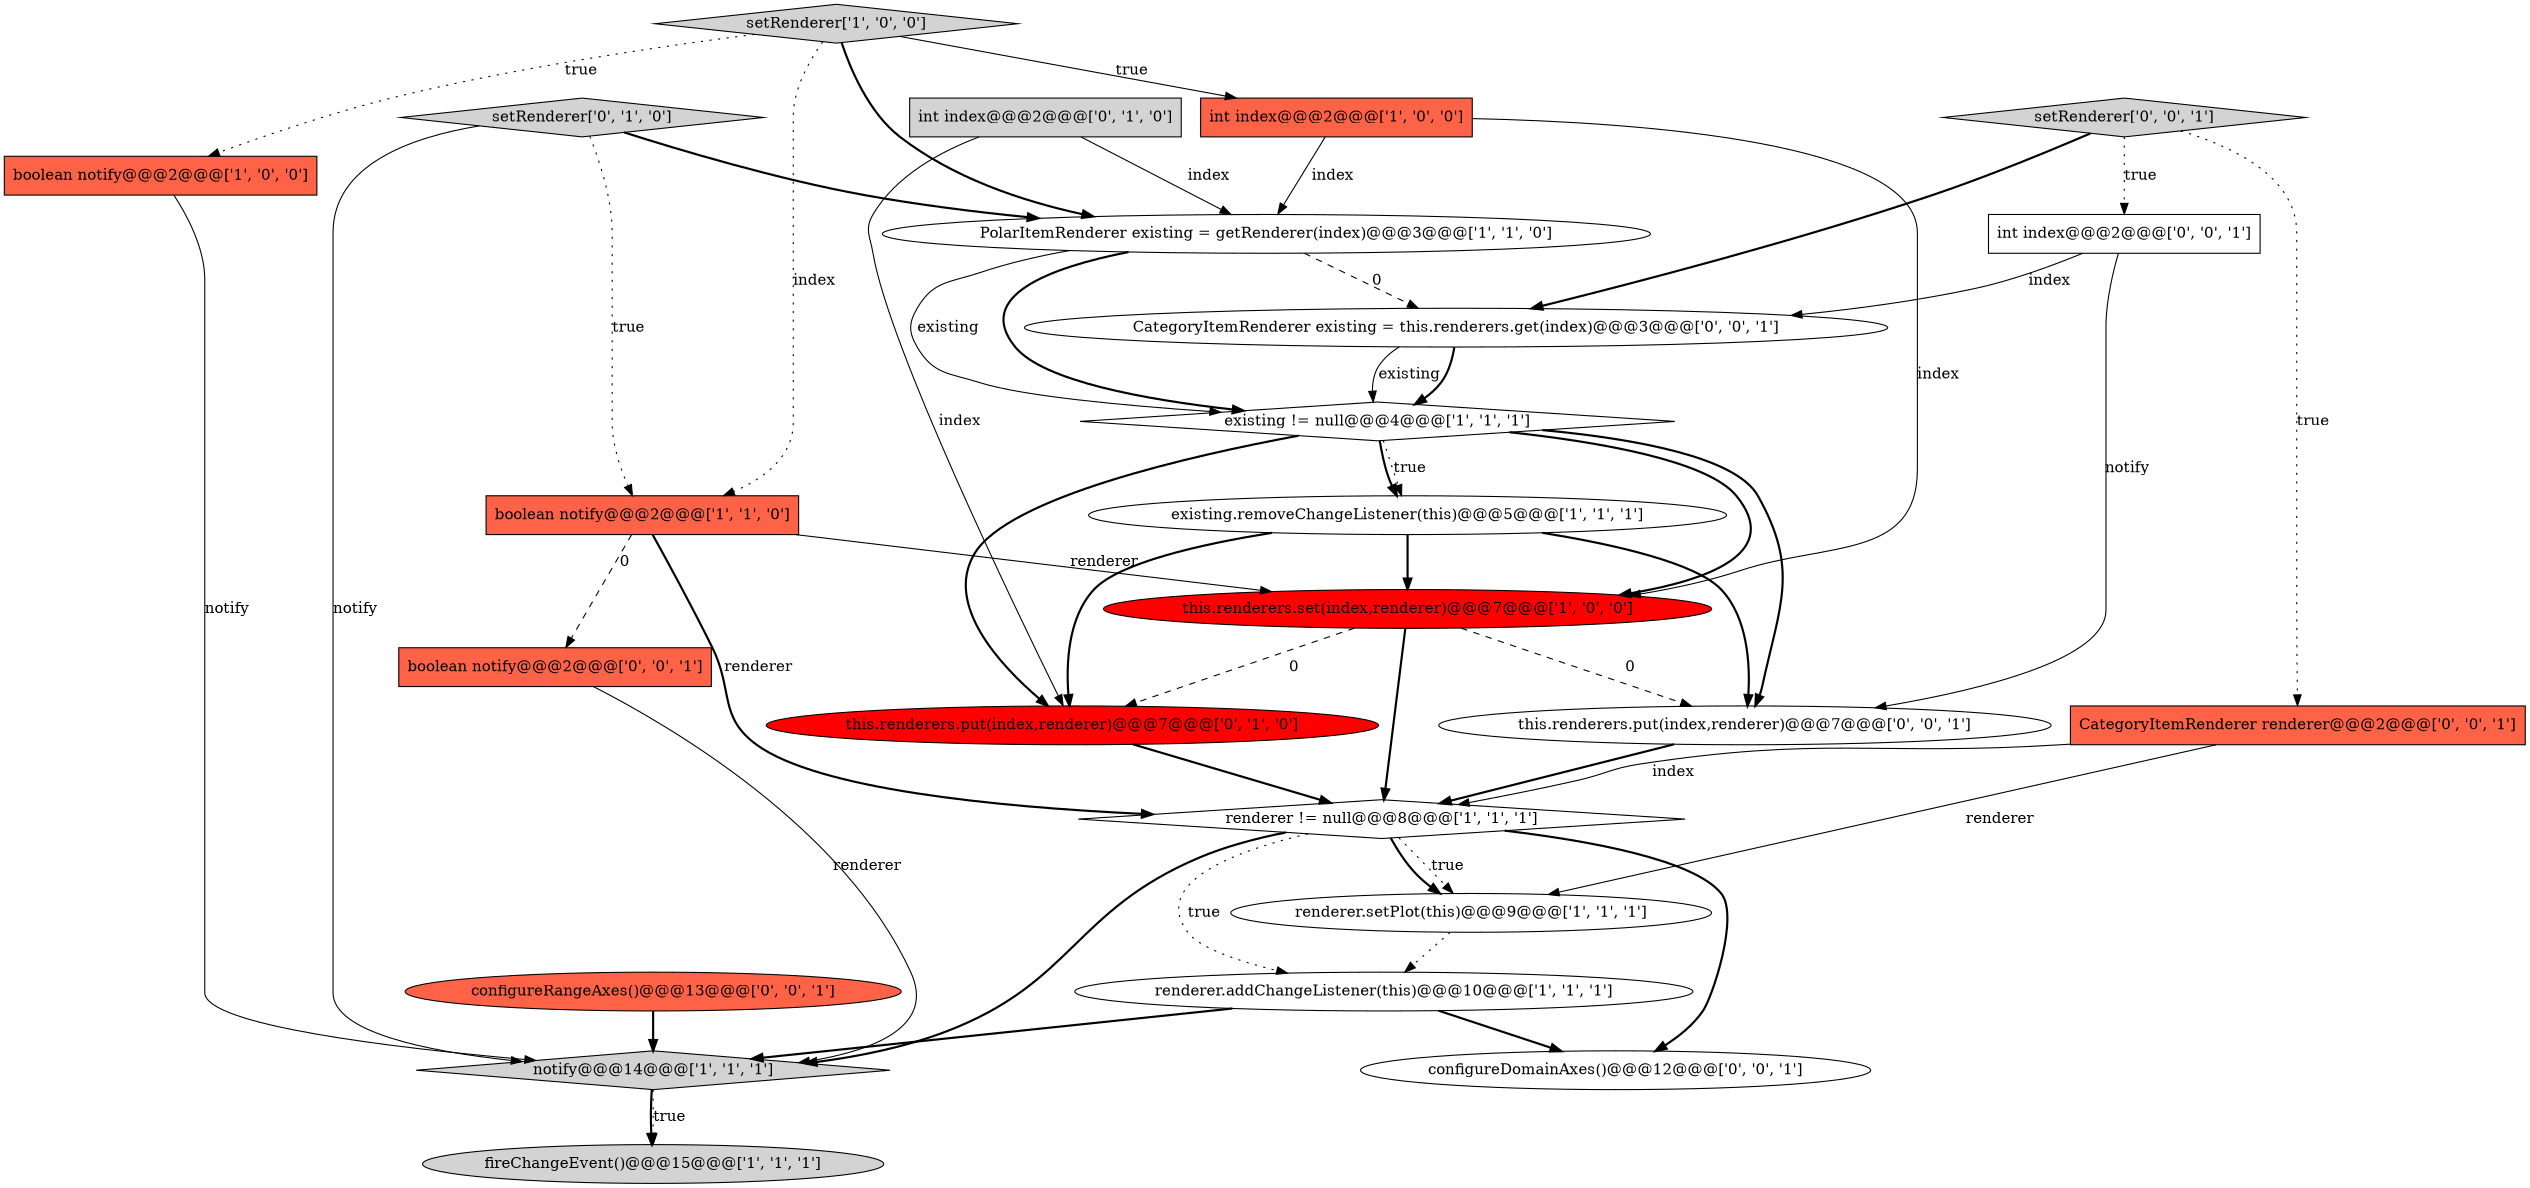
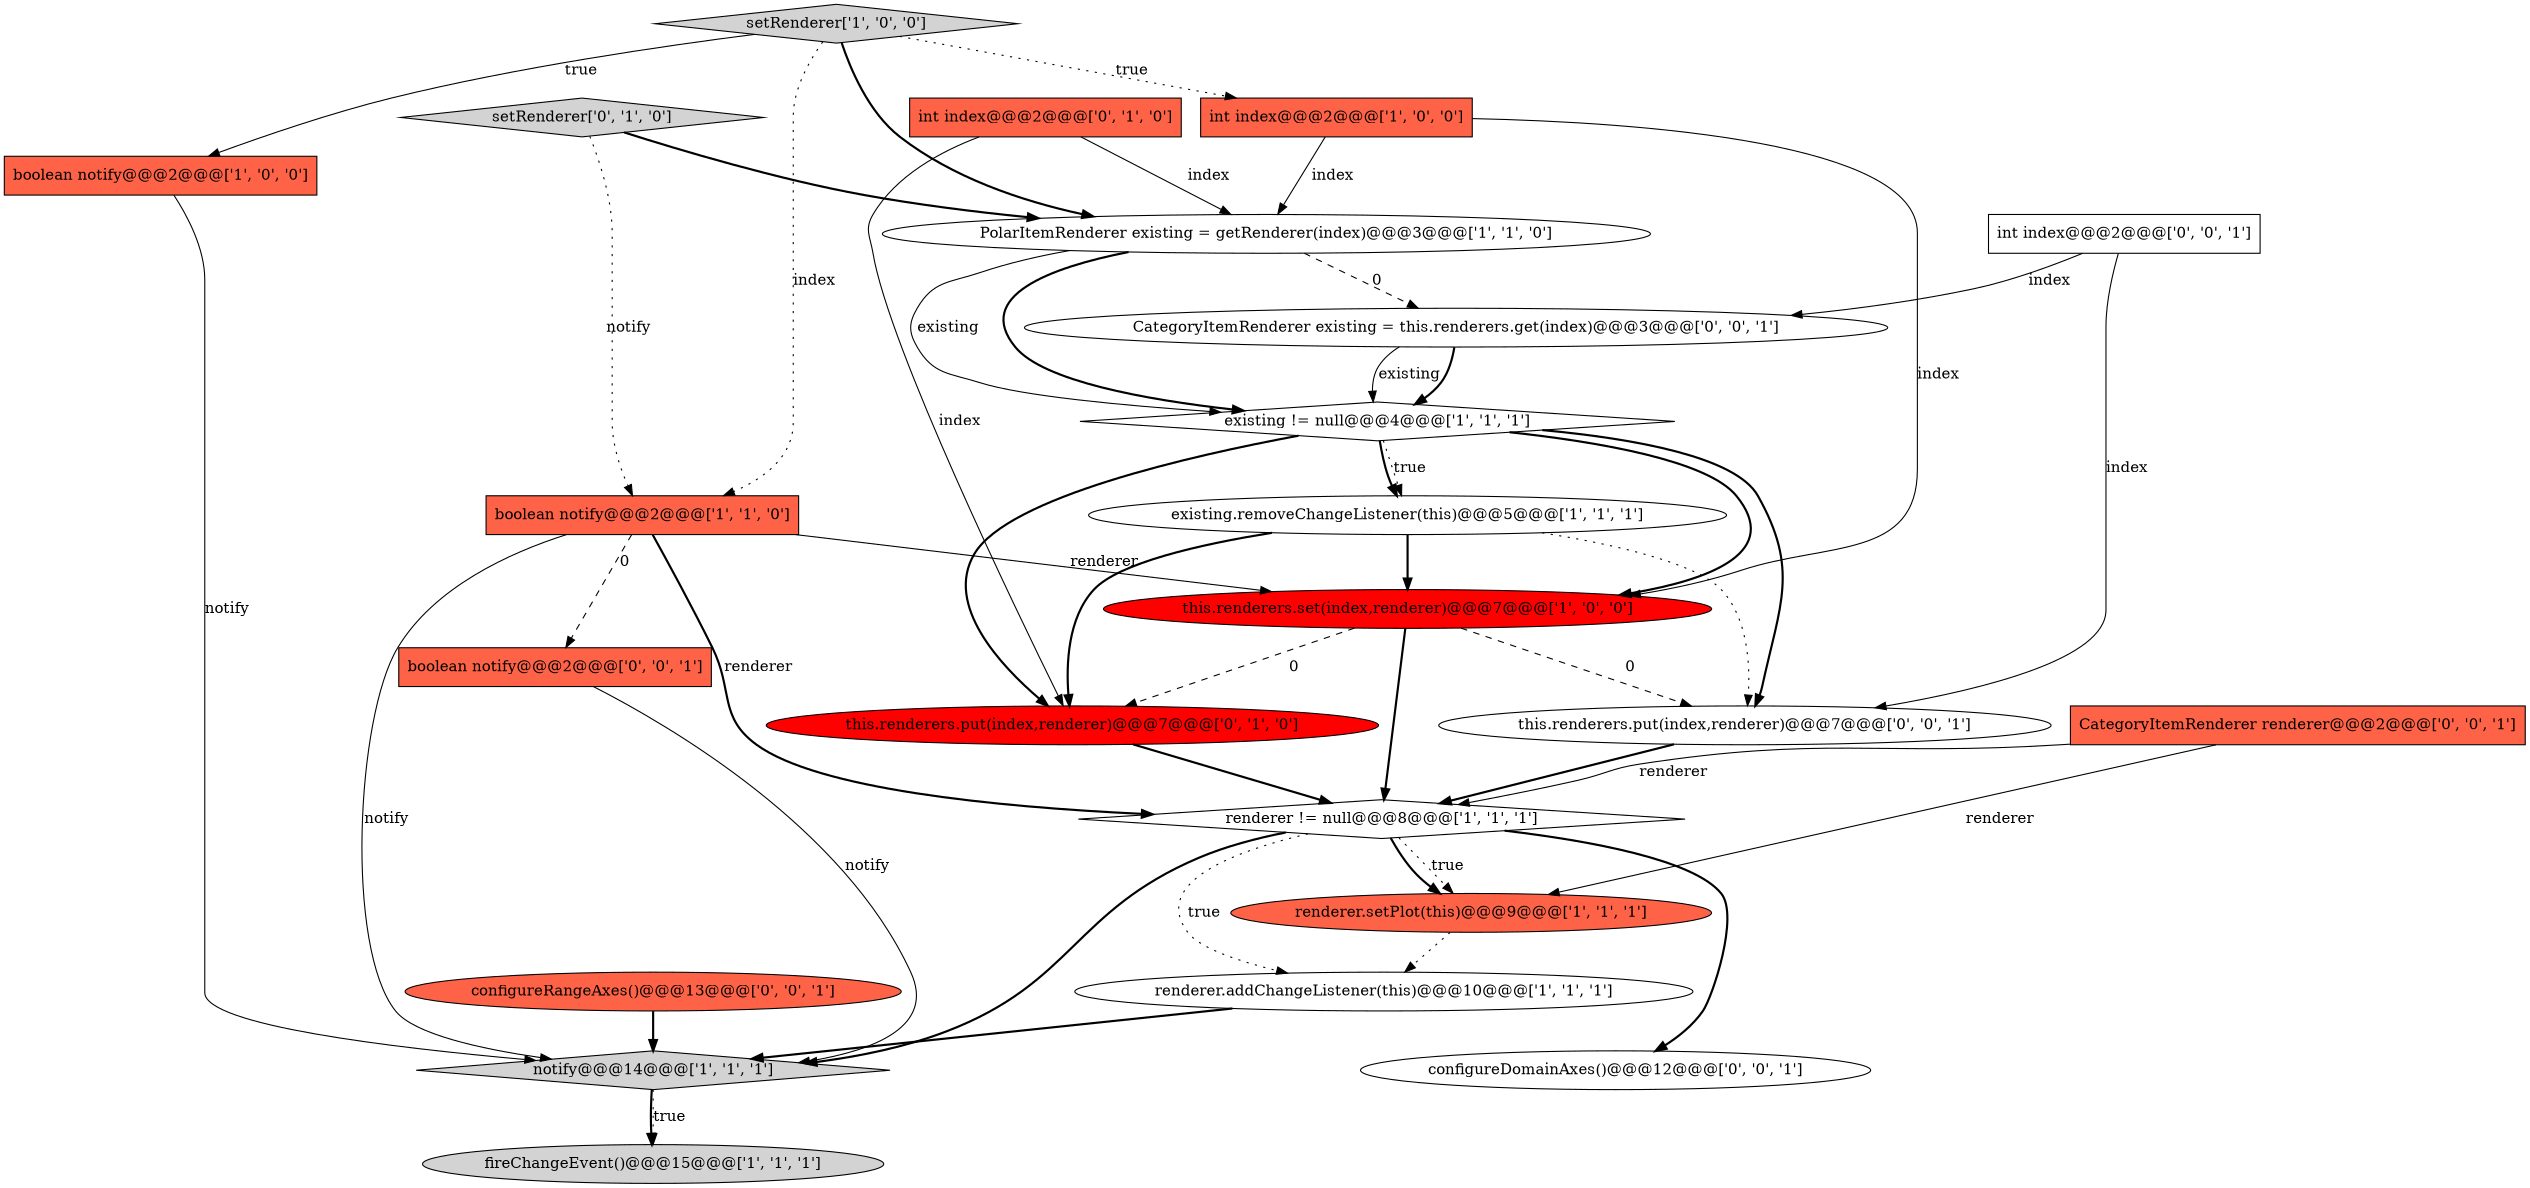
edge "setRenderer['1', '0', '0']" -> "int index@@@2@@@['1', '0', '0']": style solid -> dotted
edge "setRenderer['1', '0', '0']" -> "boolean notify@@@2@@@['1', '0', '0']": style dotted -> solid
node "int index@@@2@@@['0', '1', '0']": fillcolor lightgray -> tomato
node "setRenderer['0', '0', '1']": removed
edge "setRenderer['0', '1', '0']" -> "boolean notify@@@2@@@['1', '1', '0']": label "true" -> "notify"
edge "int index@@@2@@@['0', '0', '1']" -> "this.renderers.put(index,renderer)@@@7@@@['0', '0', '1']": label "notify" -> "index"
edge "existing.removeChangeListener(this)@@@5@@@['1', '1', '1']" -> "this.renderers.put(index,renderer)@@@7@@@['0', '0', '1']": style bold -> dotted
edge "setRenderer['0', '1', '0']" -> "notify@@@14@@@['1', '1', '1']": now "boolean notify@@@2@@@['1', '1', '0']" -> "notify@@@14@@@['1', '1', '1']"
edge "CategoryItemRenderer renderer@@@2@@@['0', '0', '1']" -> "renderer != null@@@8@@@['1', '1', '1']": label "index" -> "renderer"
edge "boolean notify@@@2@@@['0', '0', '1']" -> "notify@@@14@@@['1', '1', '1']": label "renderer" -> "notify"
node "renderer.setPlot(this)@@@9@@@['1', '1', '1']": fillcolor white -> tomato
edge "renderer.addChangeListener(this)@@@10@@@['1', '1', '1']" -> "configureDomainAxes()@@@12@@@['0', '0', '1']": removed
